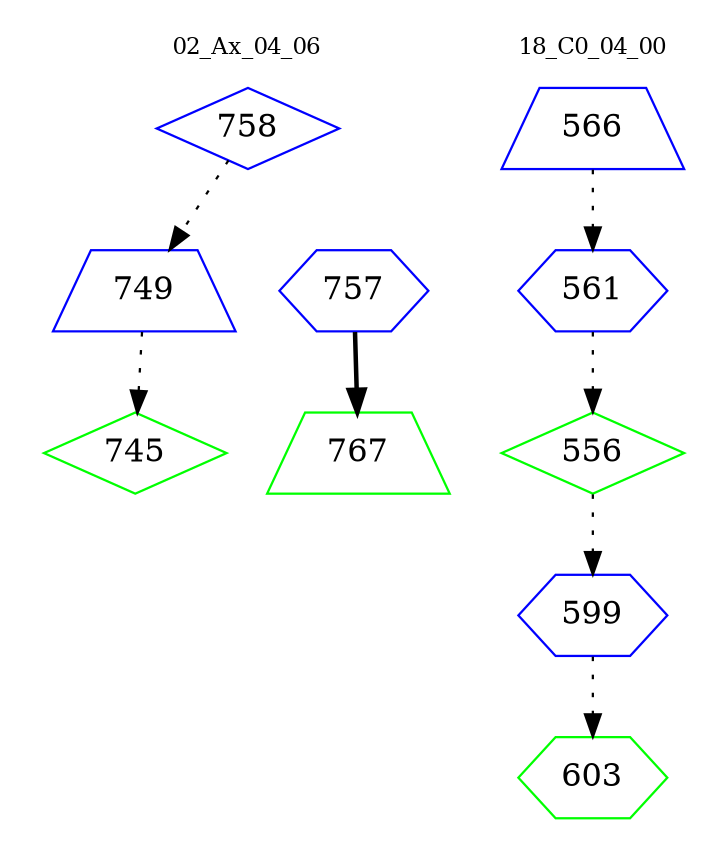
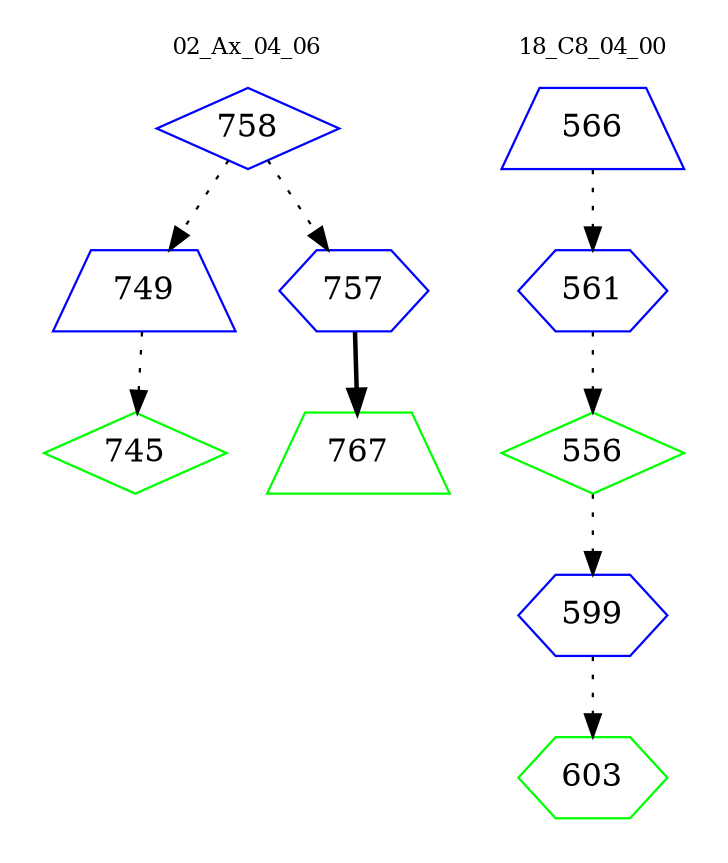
cluster "18_C0_04_00": label "18_C0_04_00" -> "18_C8_04_00"
edge "758" -> "757": added
